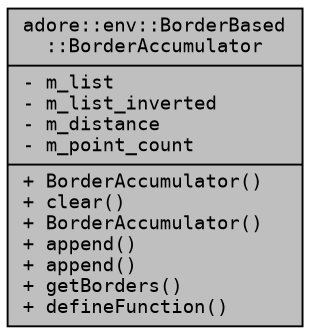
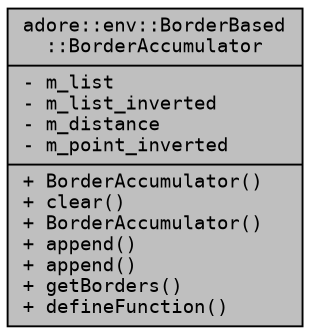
node "adore::env::BorderBased": text "- m_point_count" -> "- m_point_inverted"
